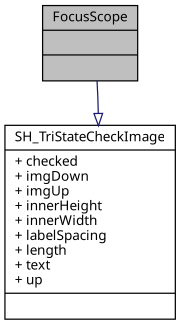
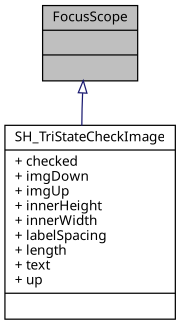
edge "FocusScope" -> "SH_TriStateCheckImage": reversed
